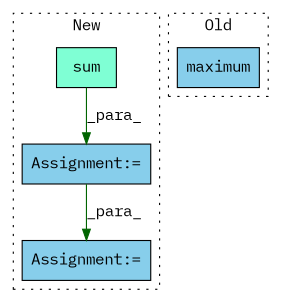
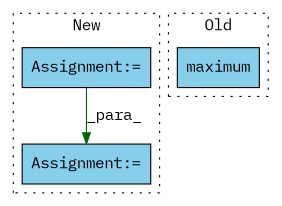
node "sum": removed
